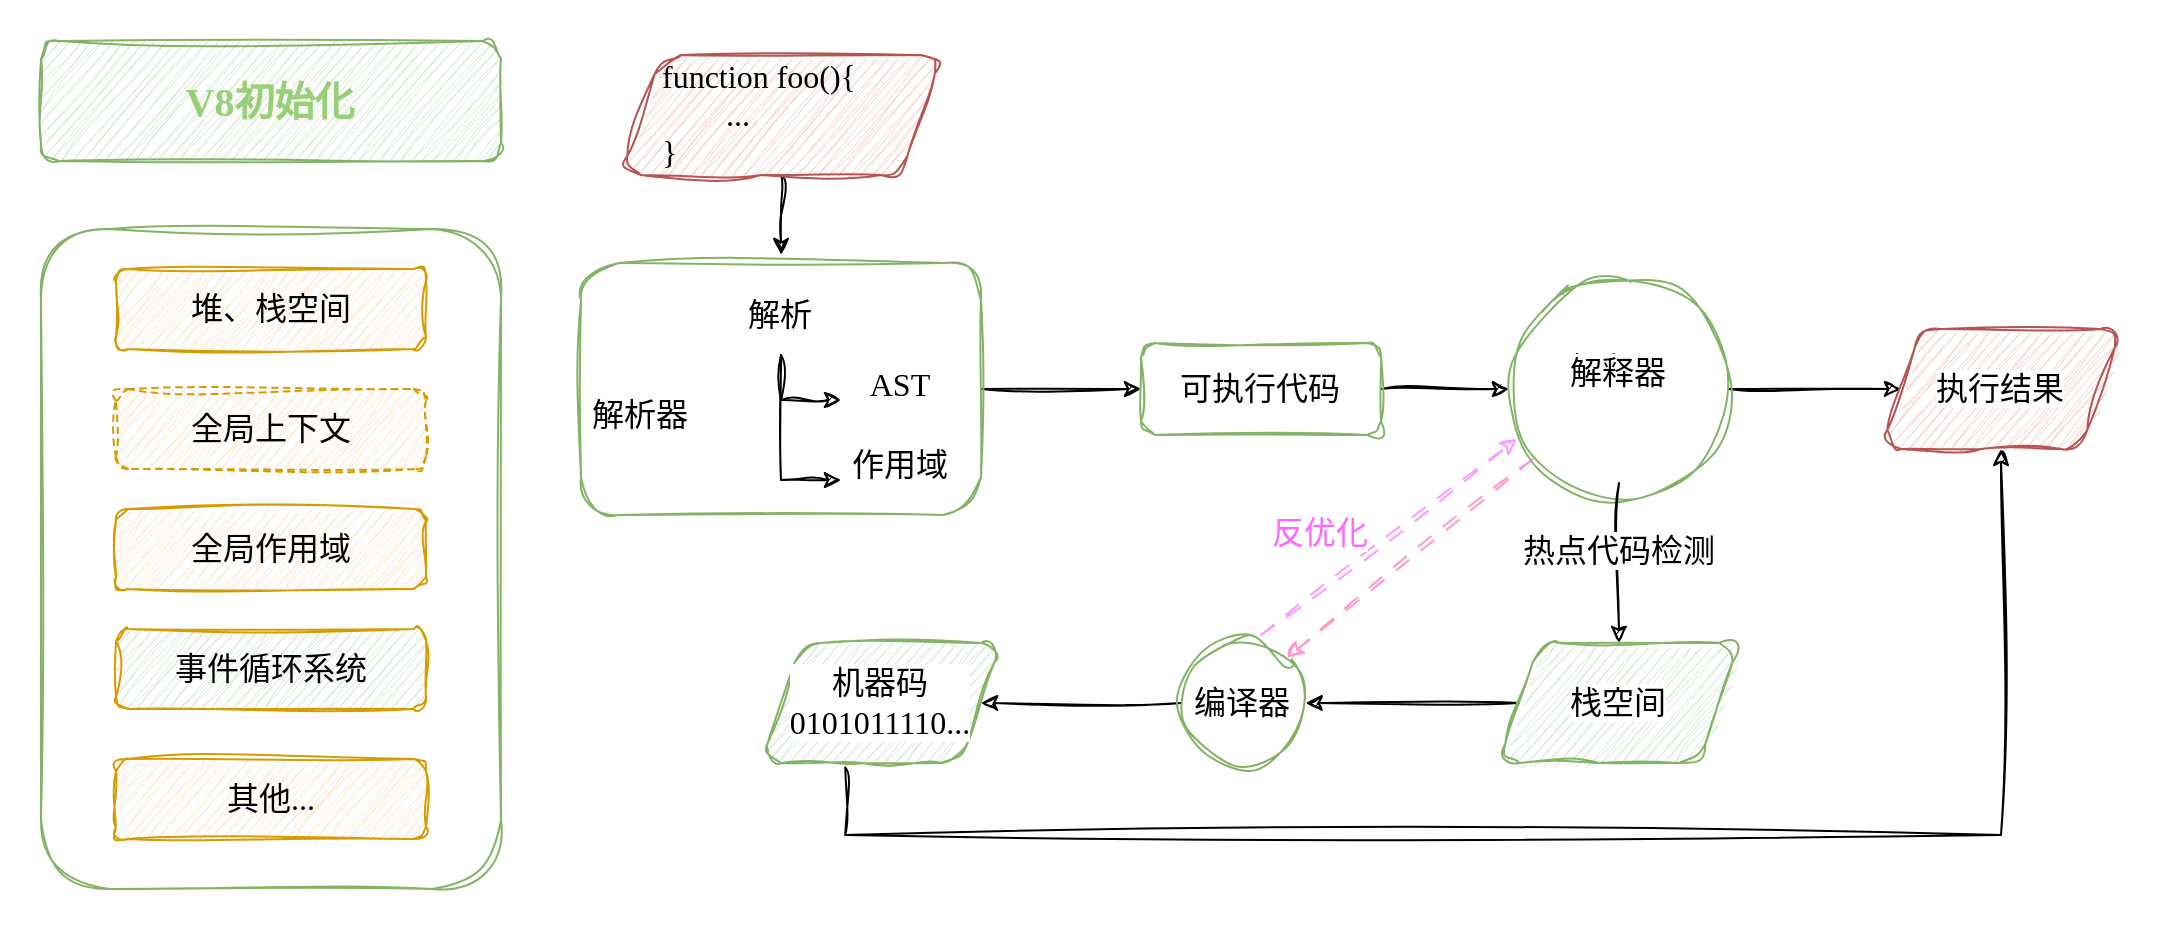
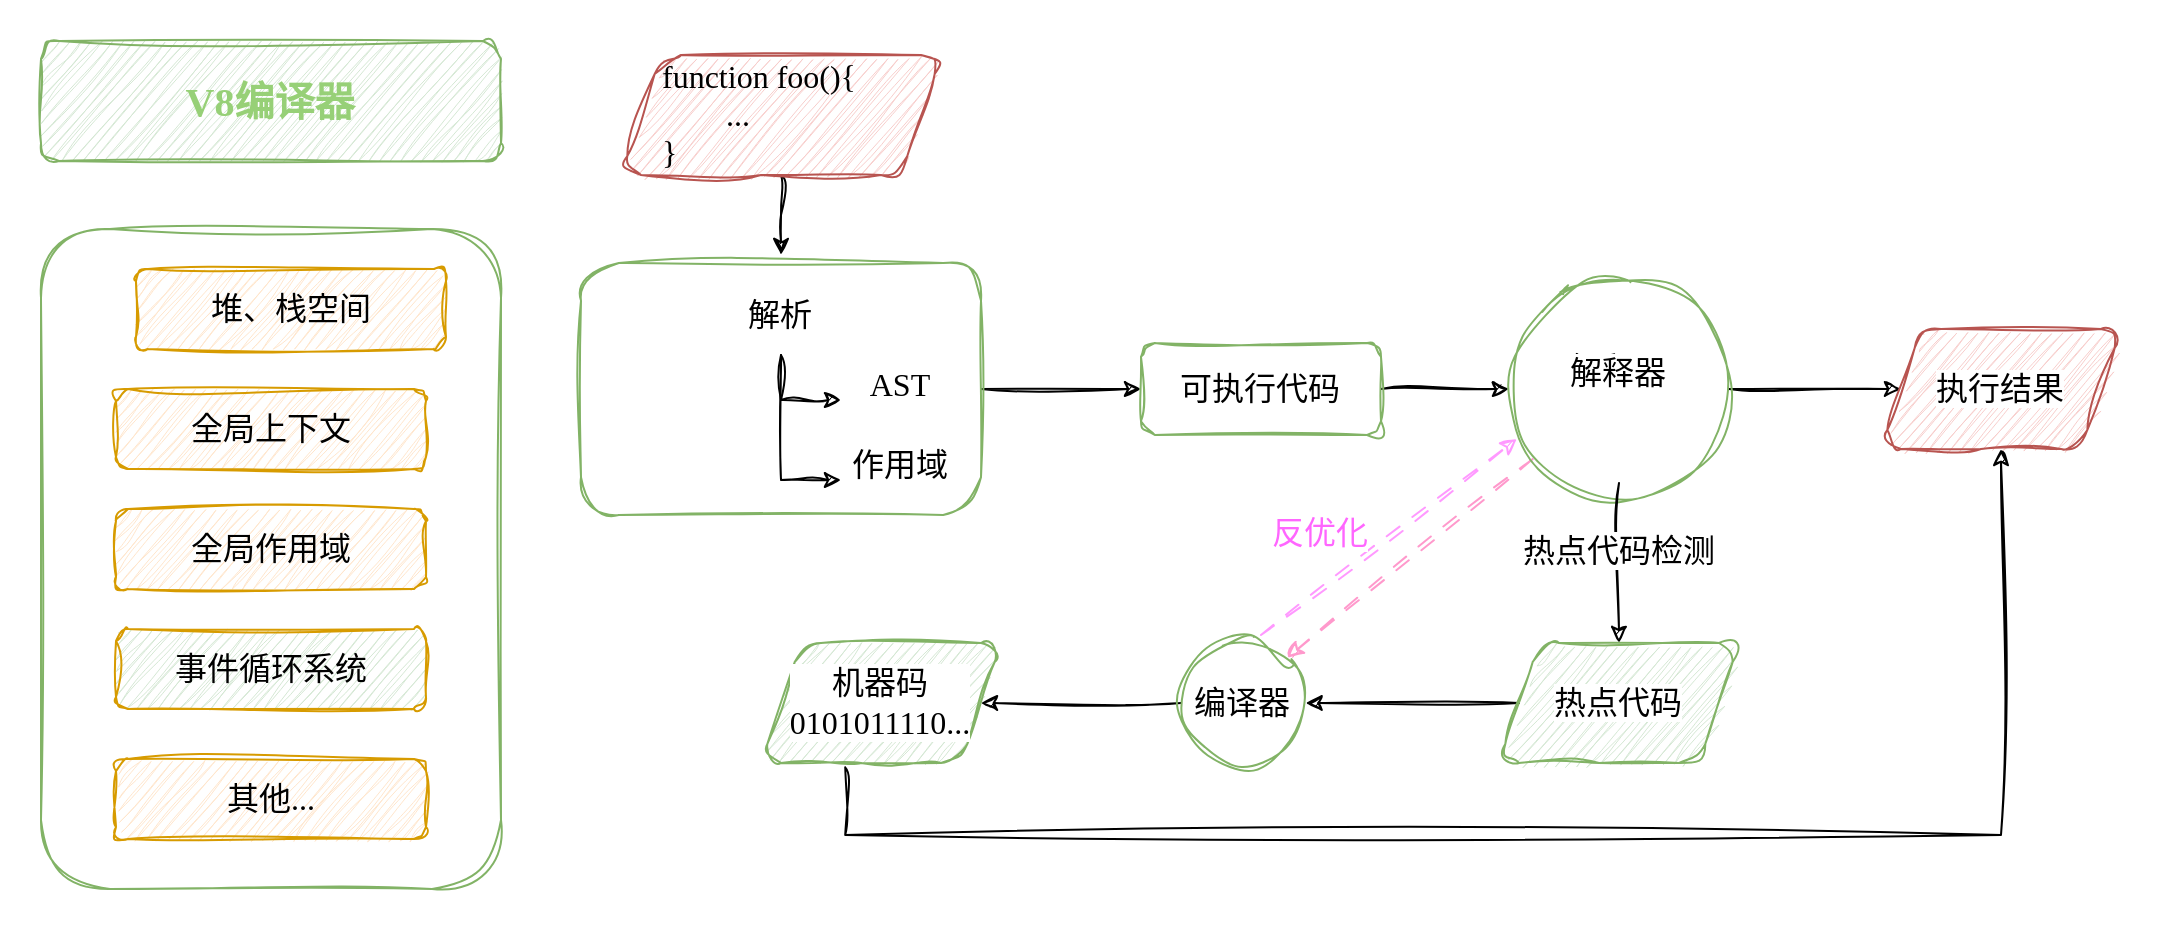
node "V8初始化": label "V8初始化" -> "V8编译器"
node "堆、栈空间": moved (271, 309) -> (291, 309)
node "解析器": removed
node "全局上下文": style dashed -> solid
node "栈空间": label "栈空间" -> "热点代码"
